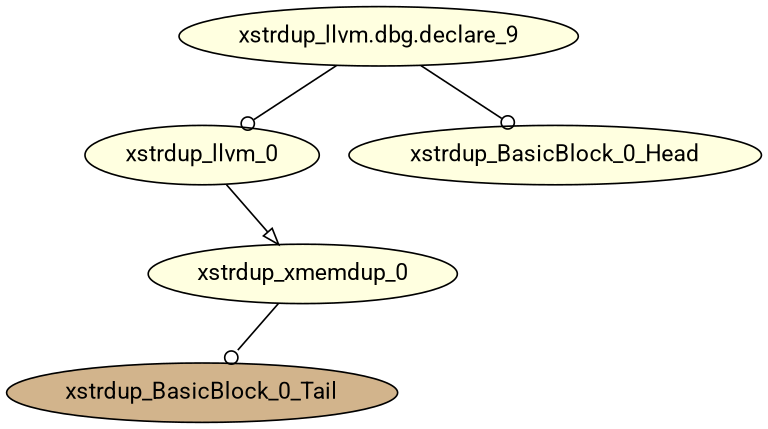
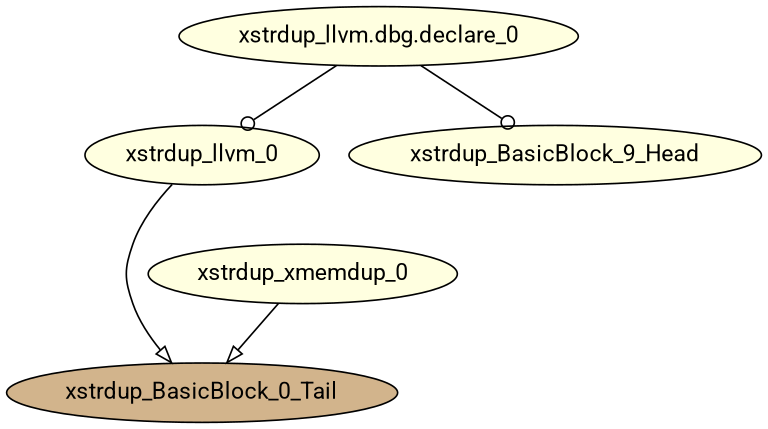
node "xstrdup_llvm.dbg.declare_9": label "xstrdup_llvm.dbg.declare_9" -> "xstrdup_llvm.dbg.declare_0"
node "xstrdup_BasicBlock_0_Head": label "xstrdup_BasicBlock_0_Head" -> "xstrdup_BasicBlock_9_Head"
edge "xstrdup_llvm_0" -> "xstrdup_xmemdup_0": now "xstrdup_llvm_0" -> "xstrdup_BasicBlock_0_Tail"
edge "xstrdup_xmemdup_0" -> "xstrdup_BasicBlock_0_Tail": arrowhead odot -> onormal
